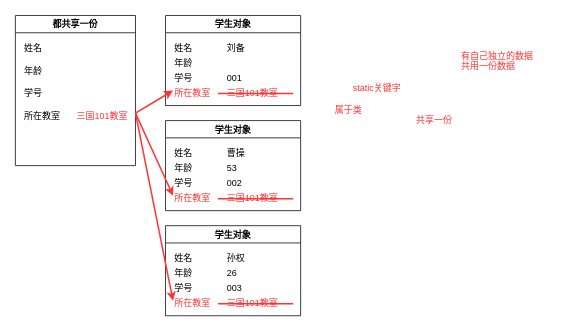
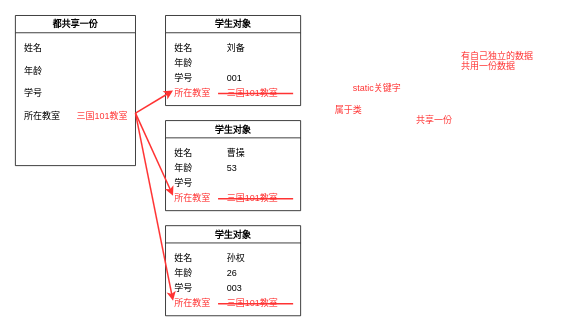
node "002": removed
